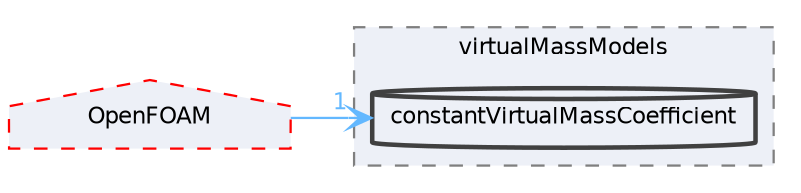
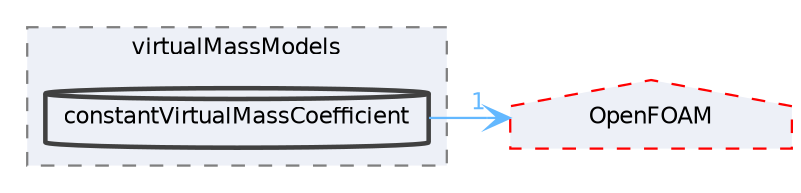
edge "OpenFOAM" -> "constantVirtualMassCoefficient": reversed
